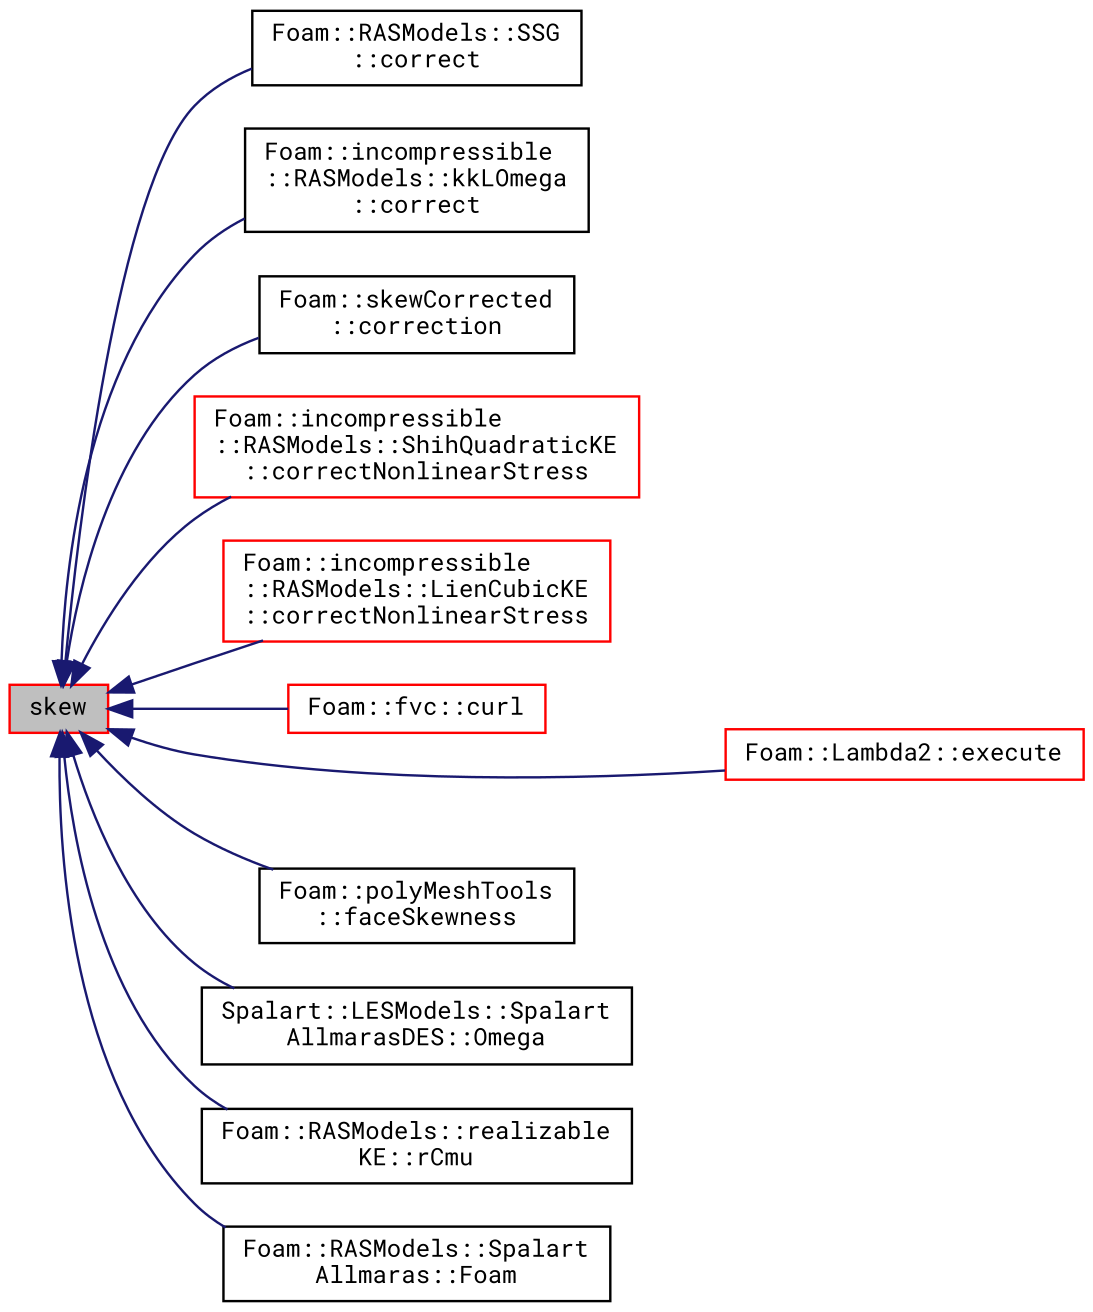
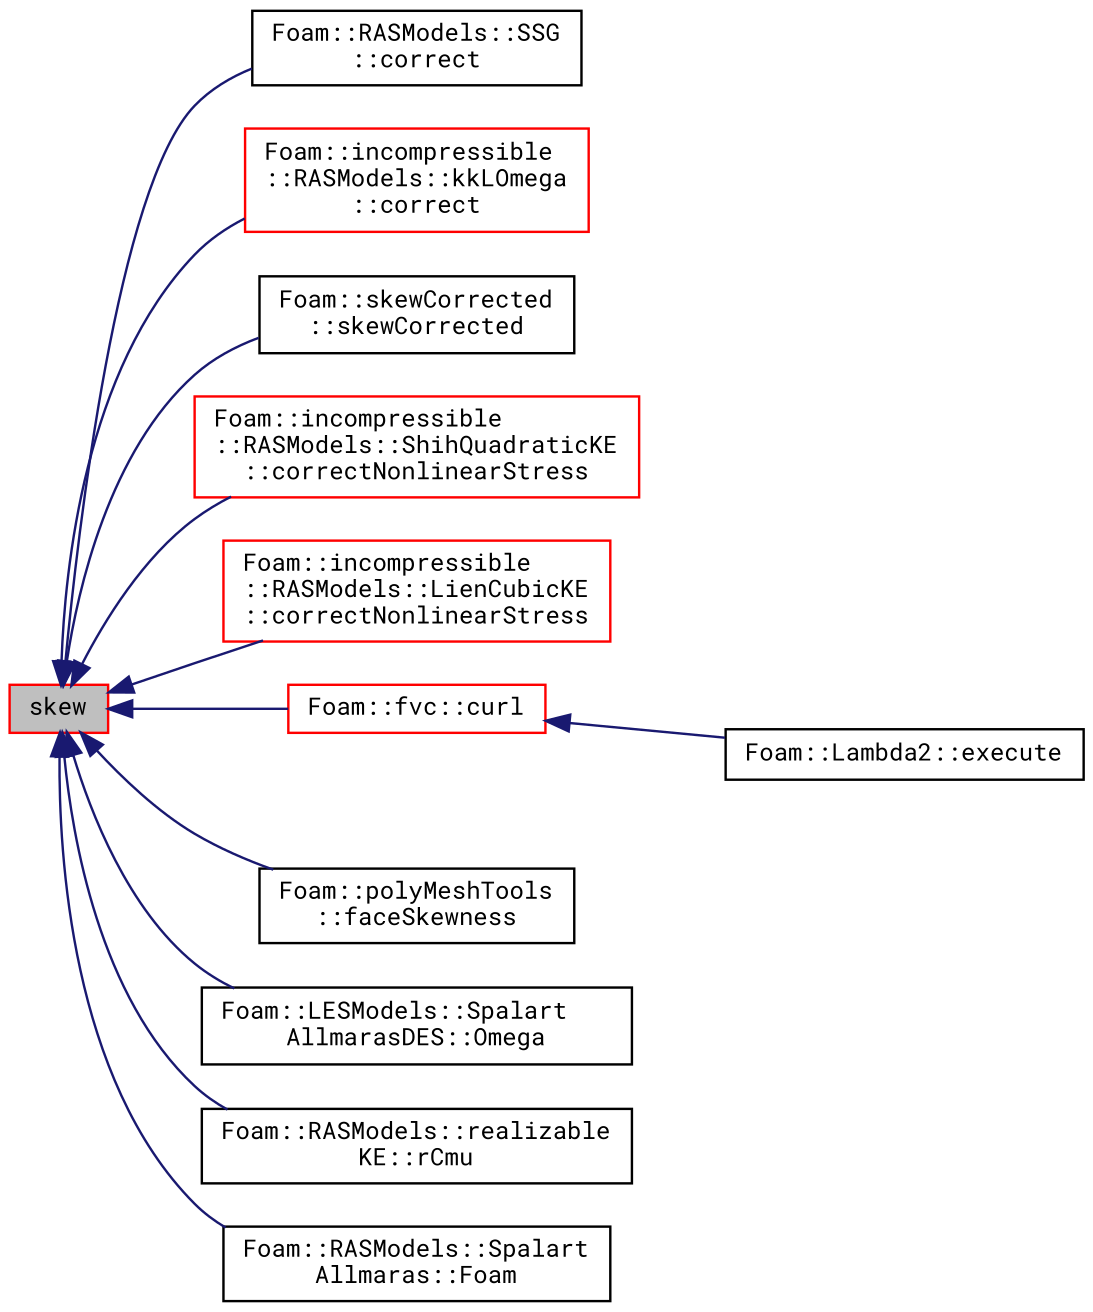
node "Foam::incompressible ::RASModels::kkLOmega ::correct": color black -> red
node "Foam::skewCorrected ::correction": label "Foam::skewCorrected ::correction" -> "Foam::skewCorrected ::skewCorrected"
node "Foam::Lambda2::execute": color red -> black
edge "Foam::Lambda2::execute" -> "skew": now "Foam::Lambda2::execute" -> "Foam::fvc::curl"
node "Spalart::LESModels::Spalart AllmarasDES::Omega": label "Spalart::LESModels::Spalart AllmarasDES::Omega" -> "Foam::LESModels::Spalart AllmarasDES::Omega"
